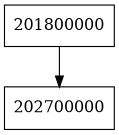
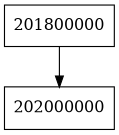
node "202700000": label "202700000" -> "202000000"
